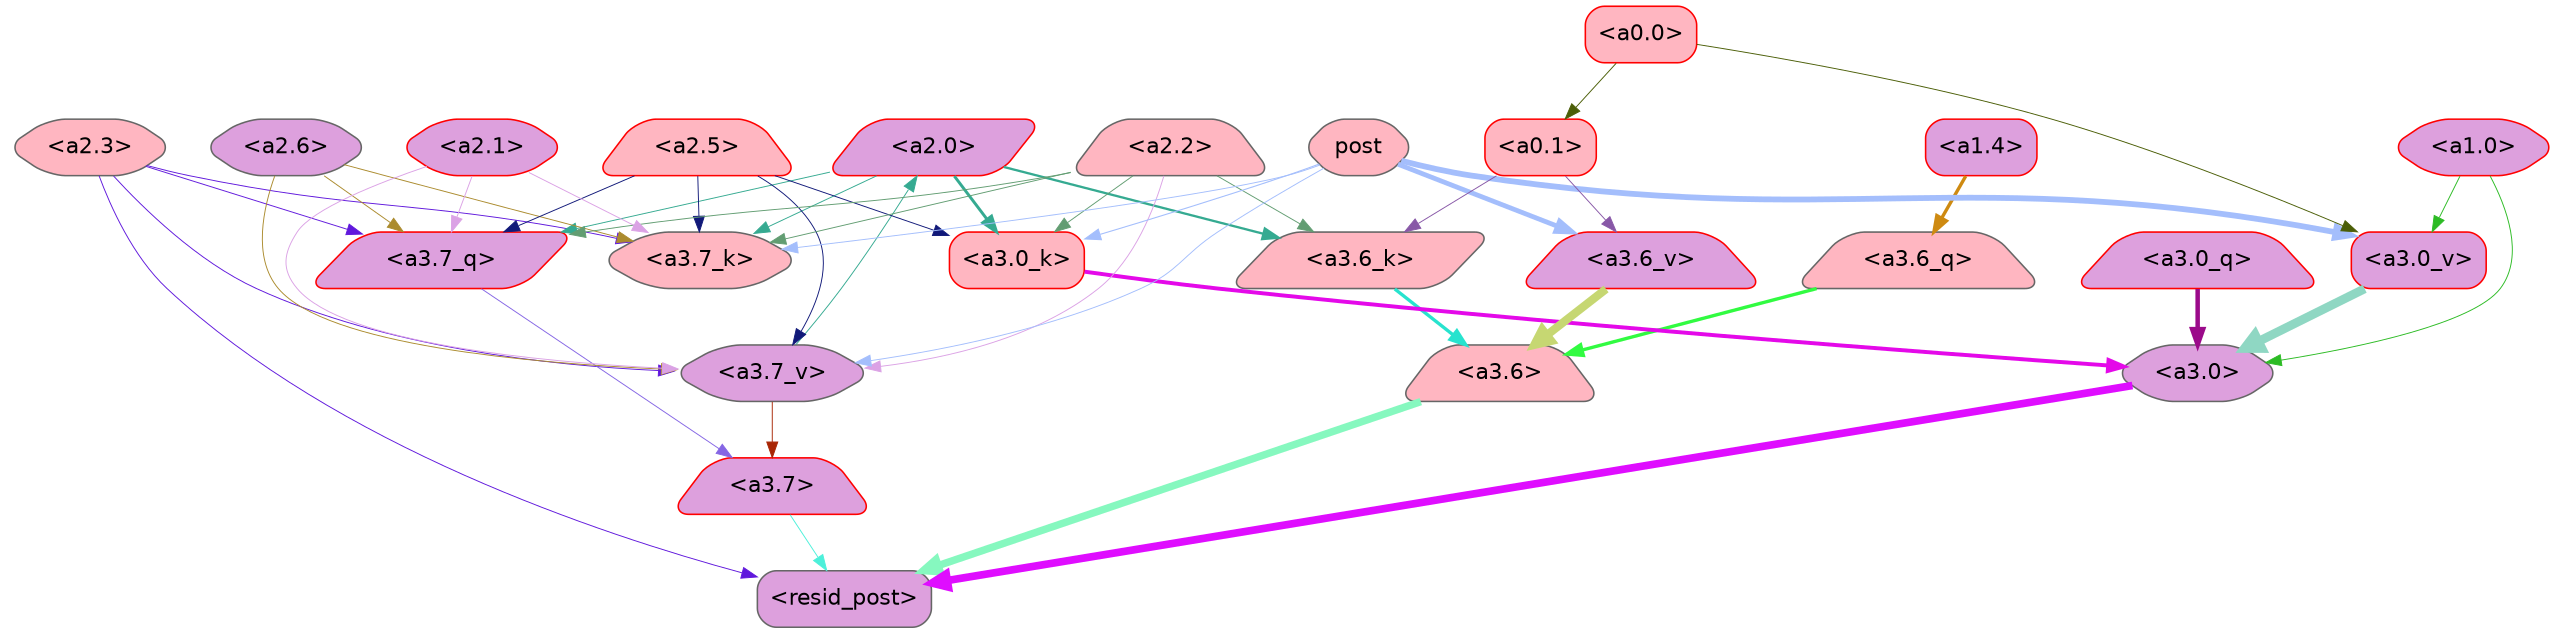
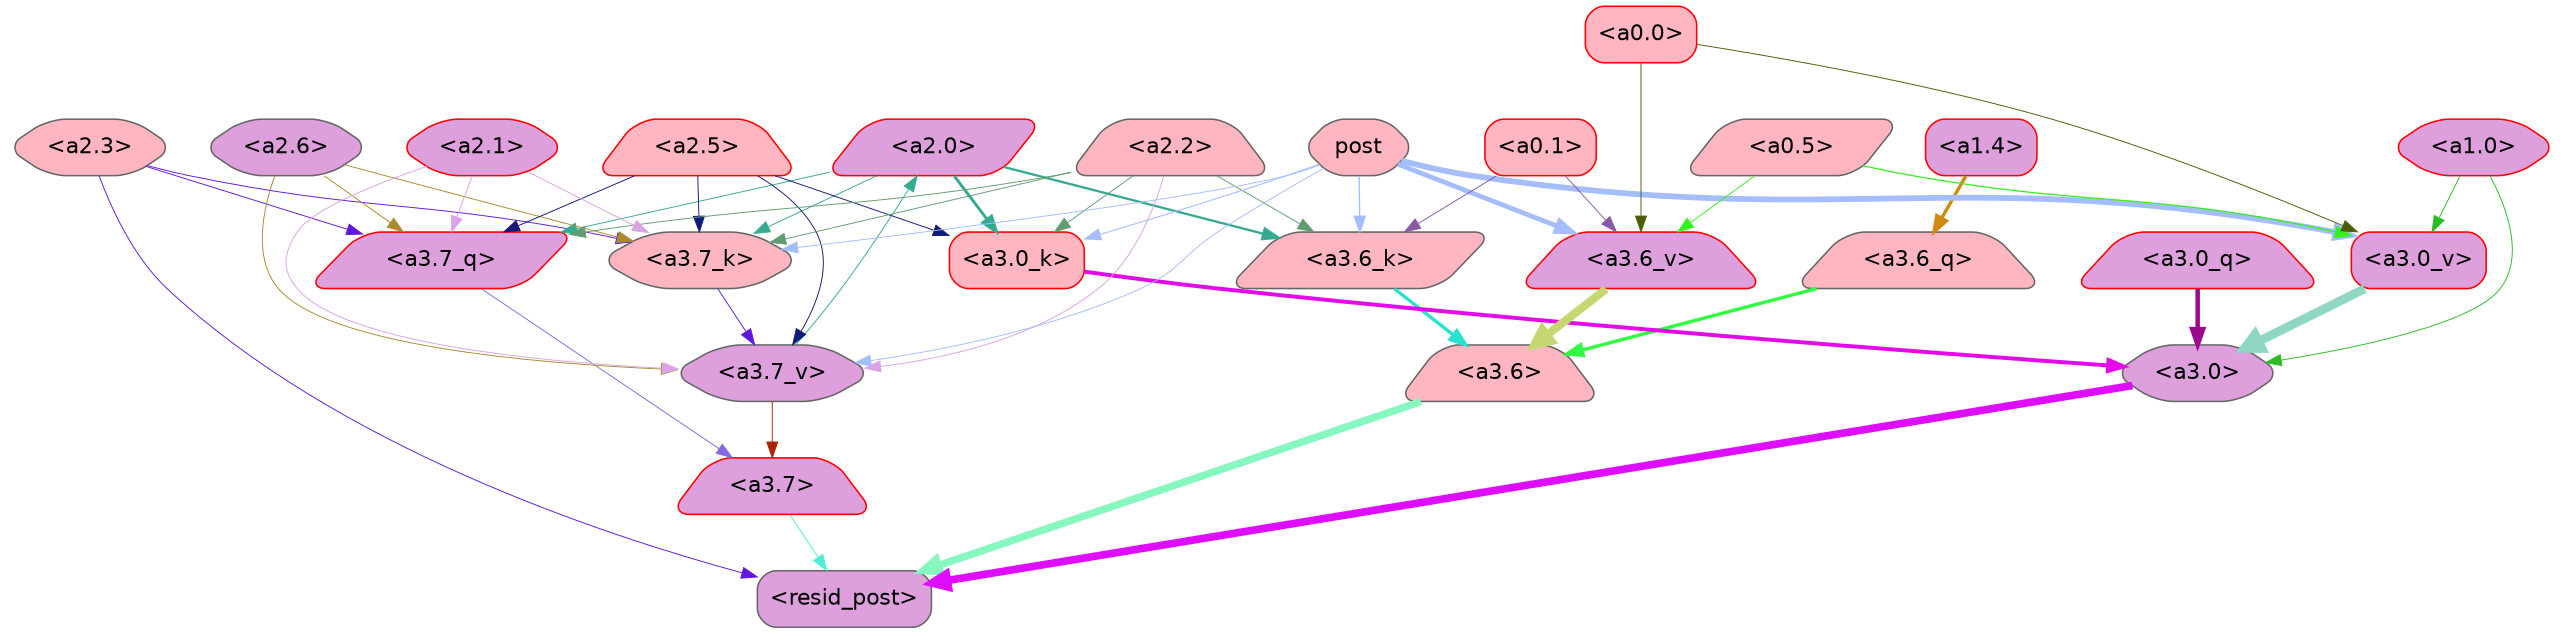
edge "<a0.0>" -> "<a0.1>": now "<a0.0>" -> "<a3.6_v>"
node "<a0.5>": added
edge "post" -> "<a3.6_k>": added
edge "<a2.3>" -> "<a3.7_v>": now "<a3.7_k>" -> "<a3.7_v>"
